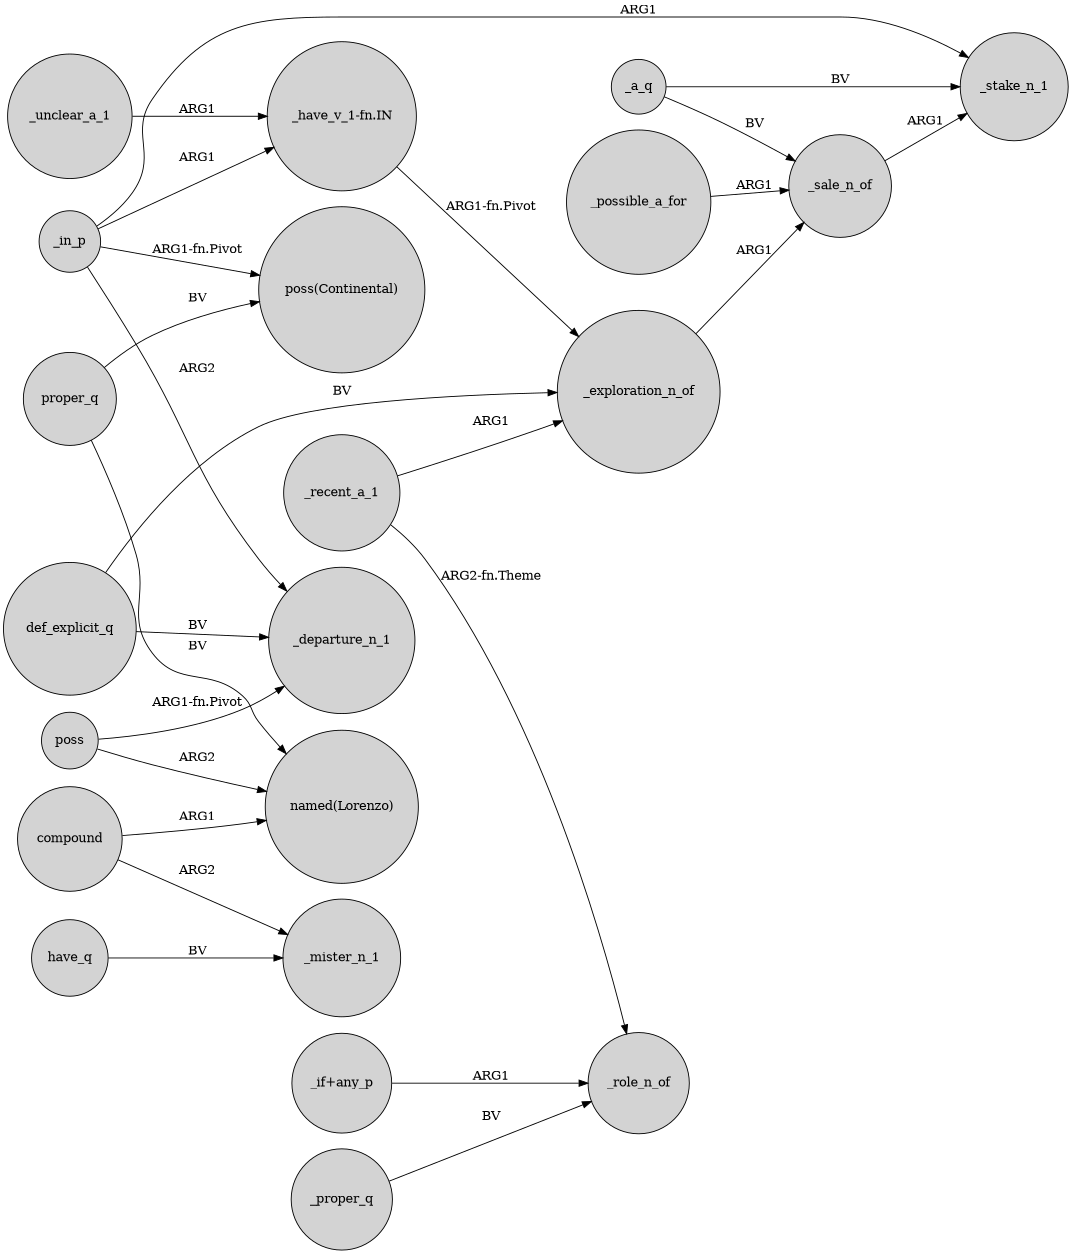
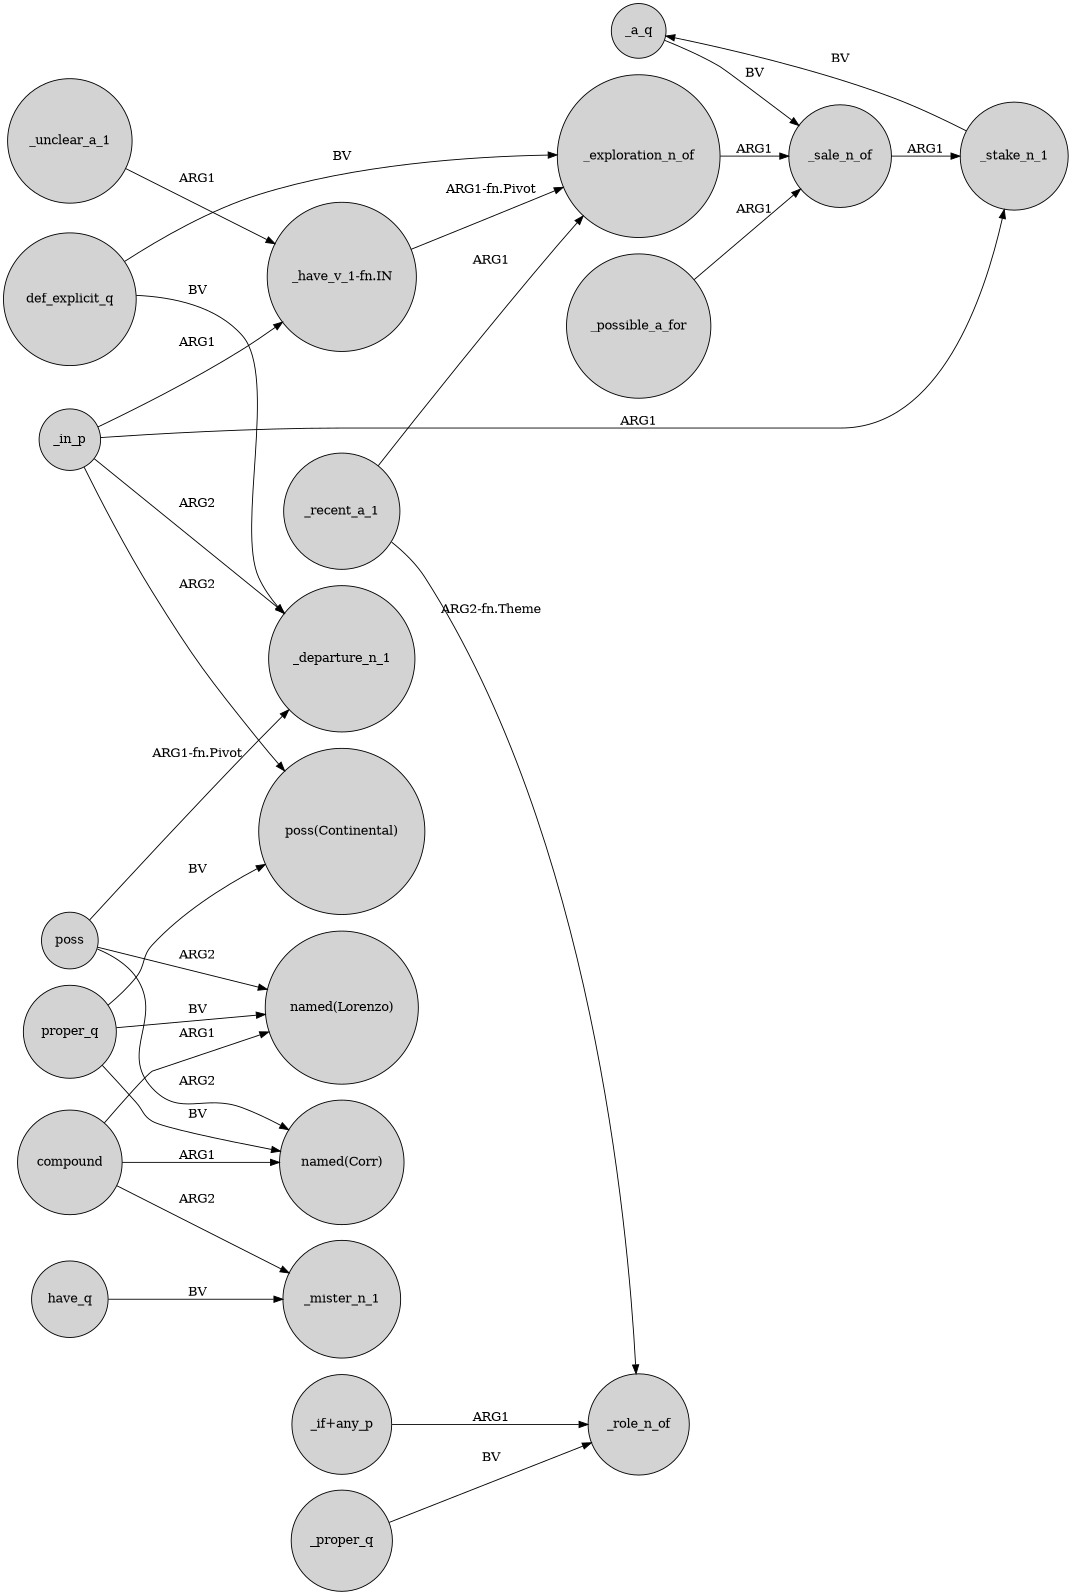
edge "_a_q" -> "_stake_n_1": reversed
edge "_in_p" -> "poss(Continental)": label "ARG1-fn.Pivot" -> "ARG2"
node "named(Corr)": added
